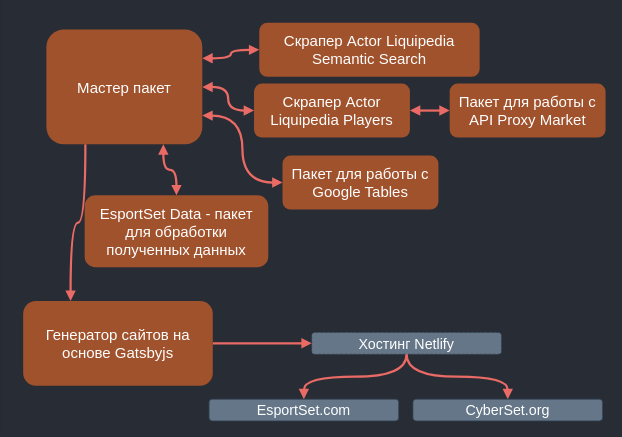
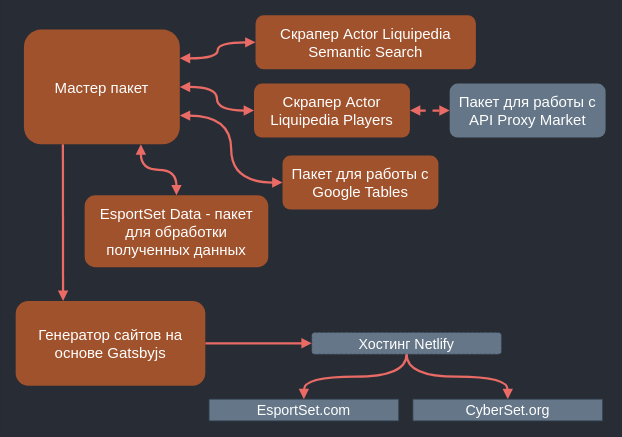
node "Скрапер Actor Liquipedia Semantic Search": moved (369, 50) -> (366, 42)
node "Мастер пакет": moved (124, 87) -> (102, 87)
edge "Скрапер Actor Liquipedia Players" -- "Пакет для работы с API Proxy Market": style solid -> dashed
node "Пакет для работы с API Proxy Market": fillcolor #a0522d -> #647687
node "Генератор сайтов на основе Gatsbyjs": moved (118, 344) -> (110, 344)
node "EsportSet.com": shape rounded rectangle -> rectangle
node "CyberSet.org": shape rounded rectangle -> rectangle
